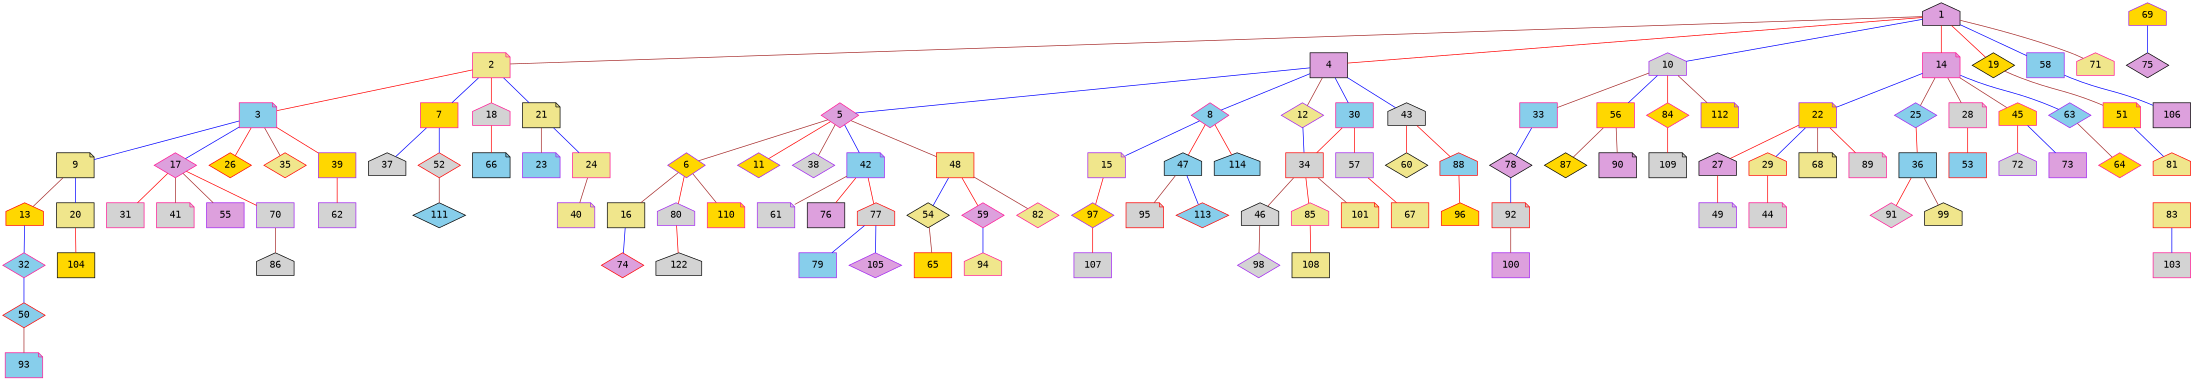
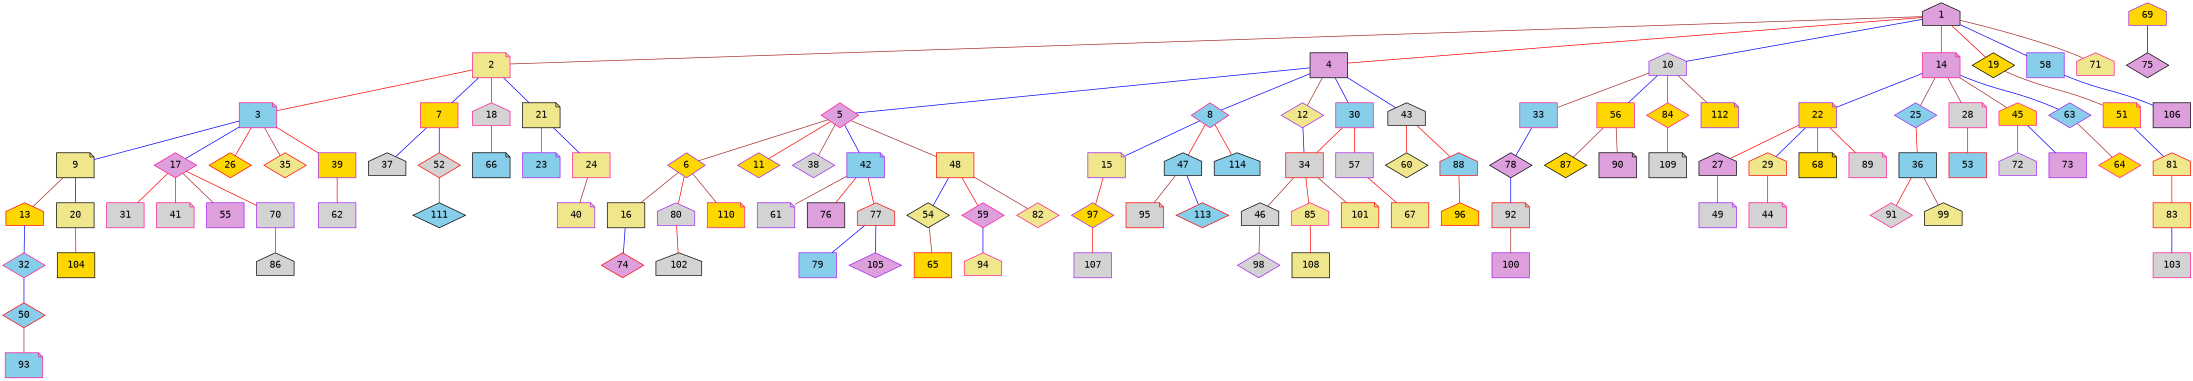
node "68": fillcolor khaki -> gold
edge "81" -- "83": added
node "122": label "122" -> "102"
